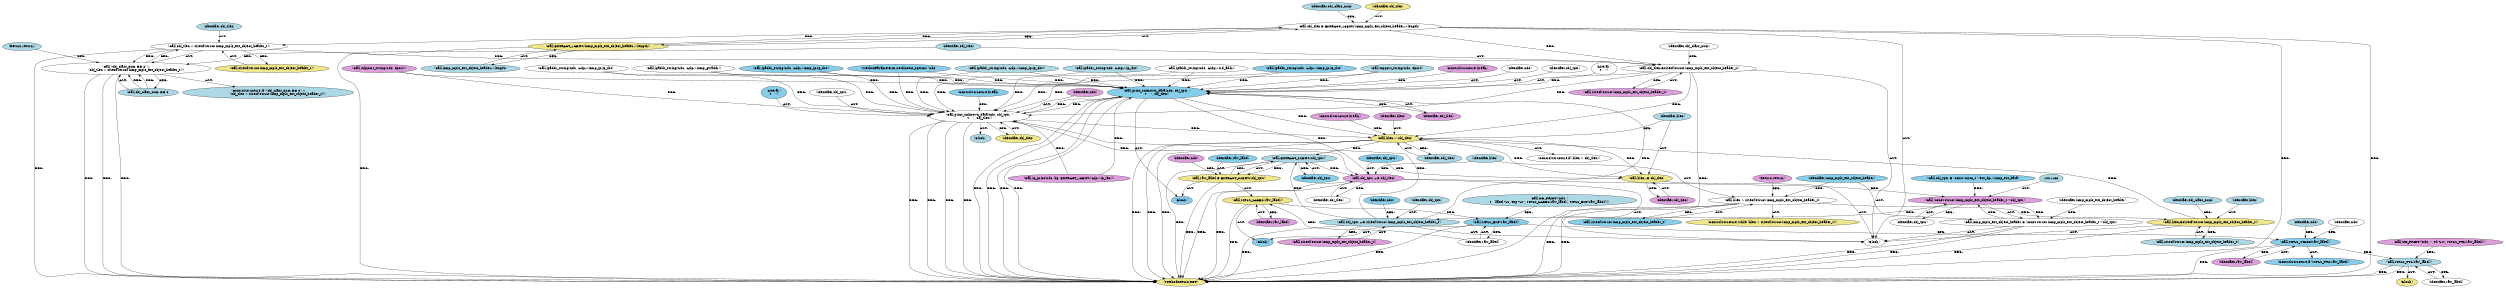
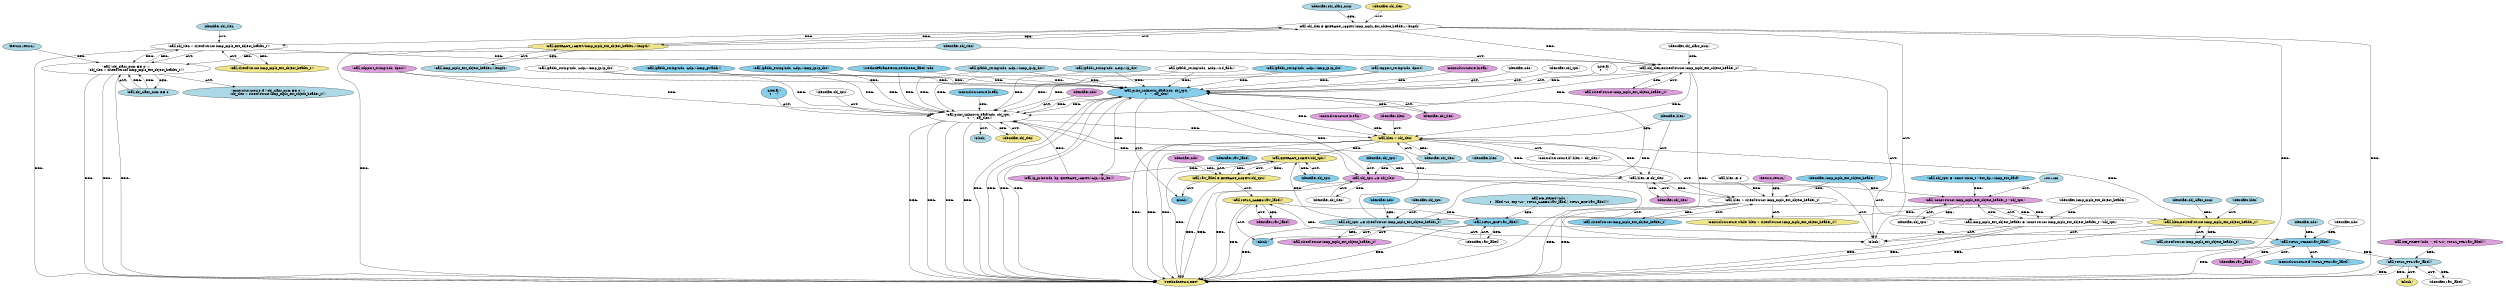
node "(Call,ipaddr_string(ndo, &dp->icmp_gwaddr))": fillcolor white -> skyblue
node "(MethodParameterIn,netdissect_options *ndo)": label "(MethodParameterIn,netdissect_options *ndo)" -> "(MethodParameterIn,netdissect_label *ndo)"
node "(Call,EXTRACT_32BITS(obj_tptr))": fillcolor lightblue -> khaki
edge "(Call,EXTRACT_32BITS(obj_tptr))" -> "(Call,obj_tptr += obj_tlen)": now "(Call,EXTRACT_32BITS(obj_tptr))" -> "(Call,ip_print(ndo, bp, EXTRACT_16BITS(&ip->ip_len)))"
node "(Call,hlen -= obj_tlen)": fillcolor khaki -> white
node "(Call,hlen -= 4)": added
edge "(Call,hlen -= obj_tlen)" -> "(Call,hlen > sizeof(struct icmp_mpls_ext_object_header_t))": added, label "DDG:"
